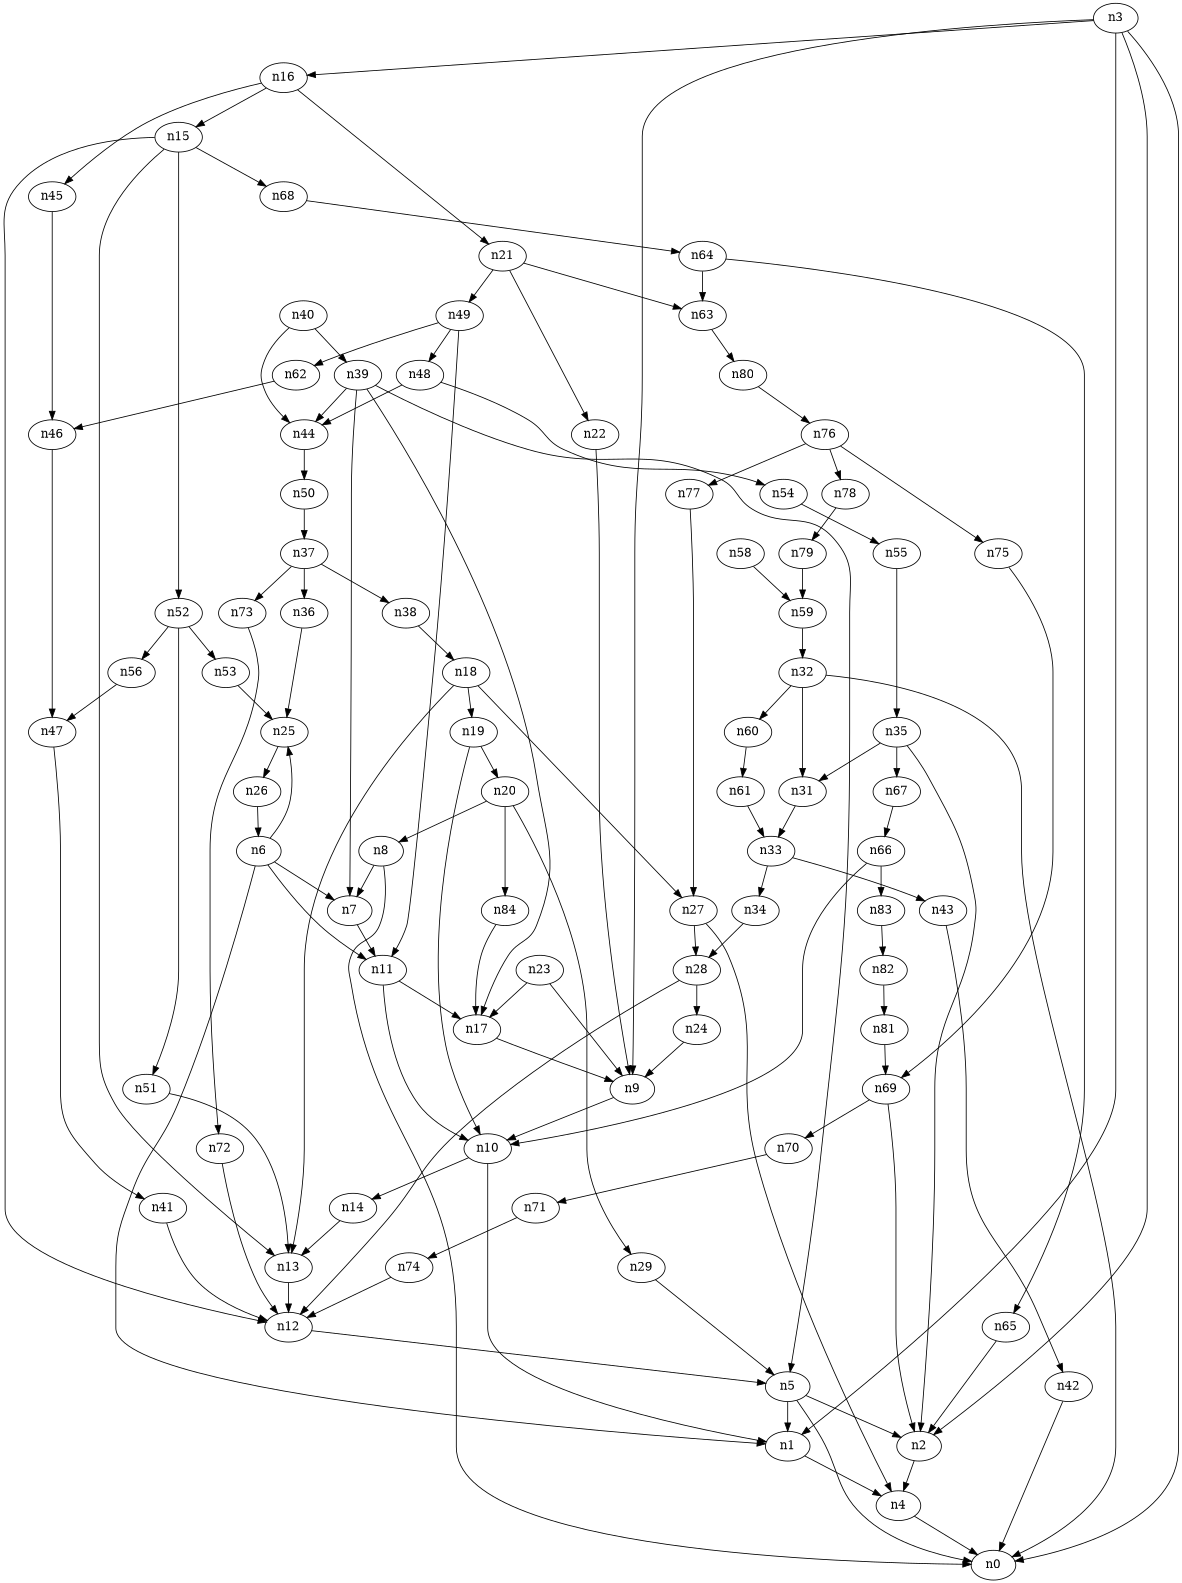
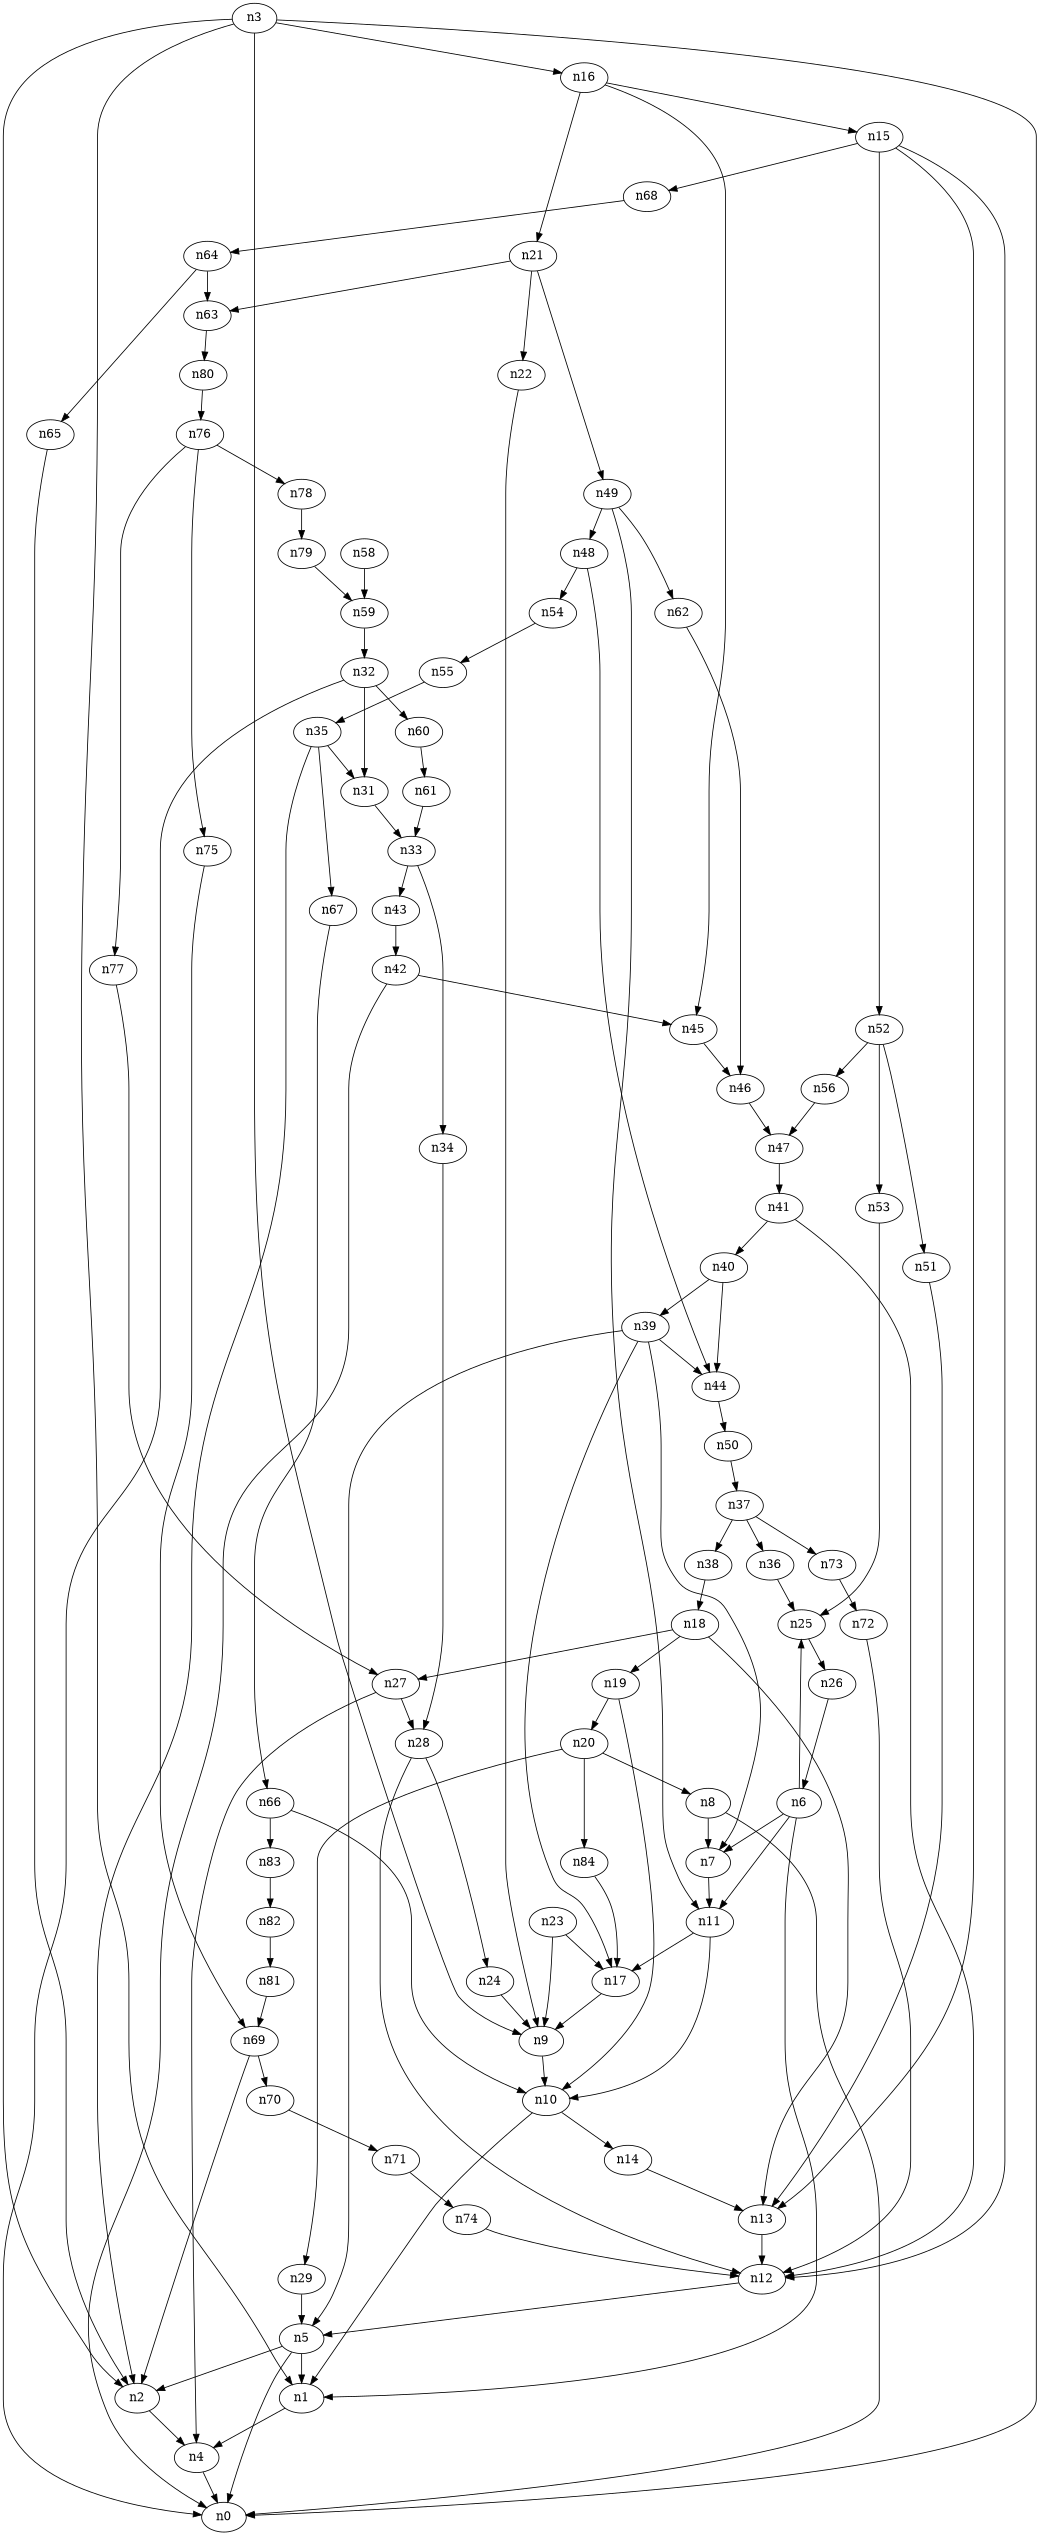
edge "n42" -> "n45": added
edge "n41" -> "n40": added
